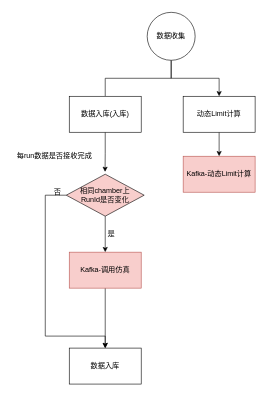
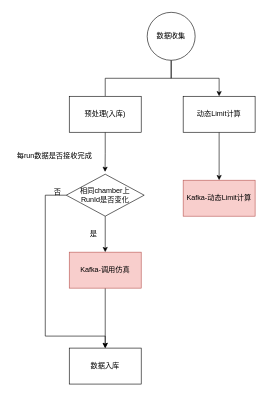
node "数据入库(入库)": label "数据入库(入库)" -> "预处理(入库)"
node "Kafka-动态Limit计算": moved (219, 174) -> (219, 198)
node "相同chamber上 RunId是否变化": fillcolor #f8cecc -> #ffffff
node "是": moved (111, 234) -> (93, 234)
